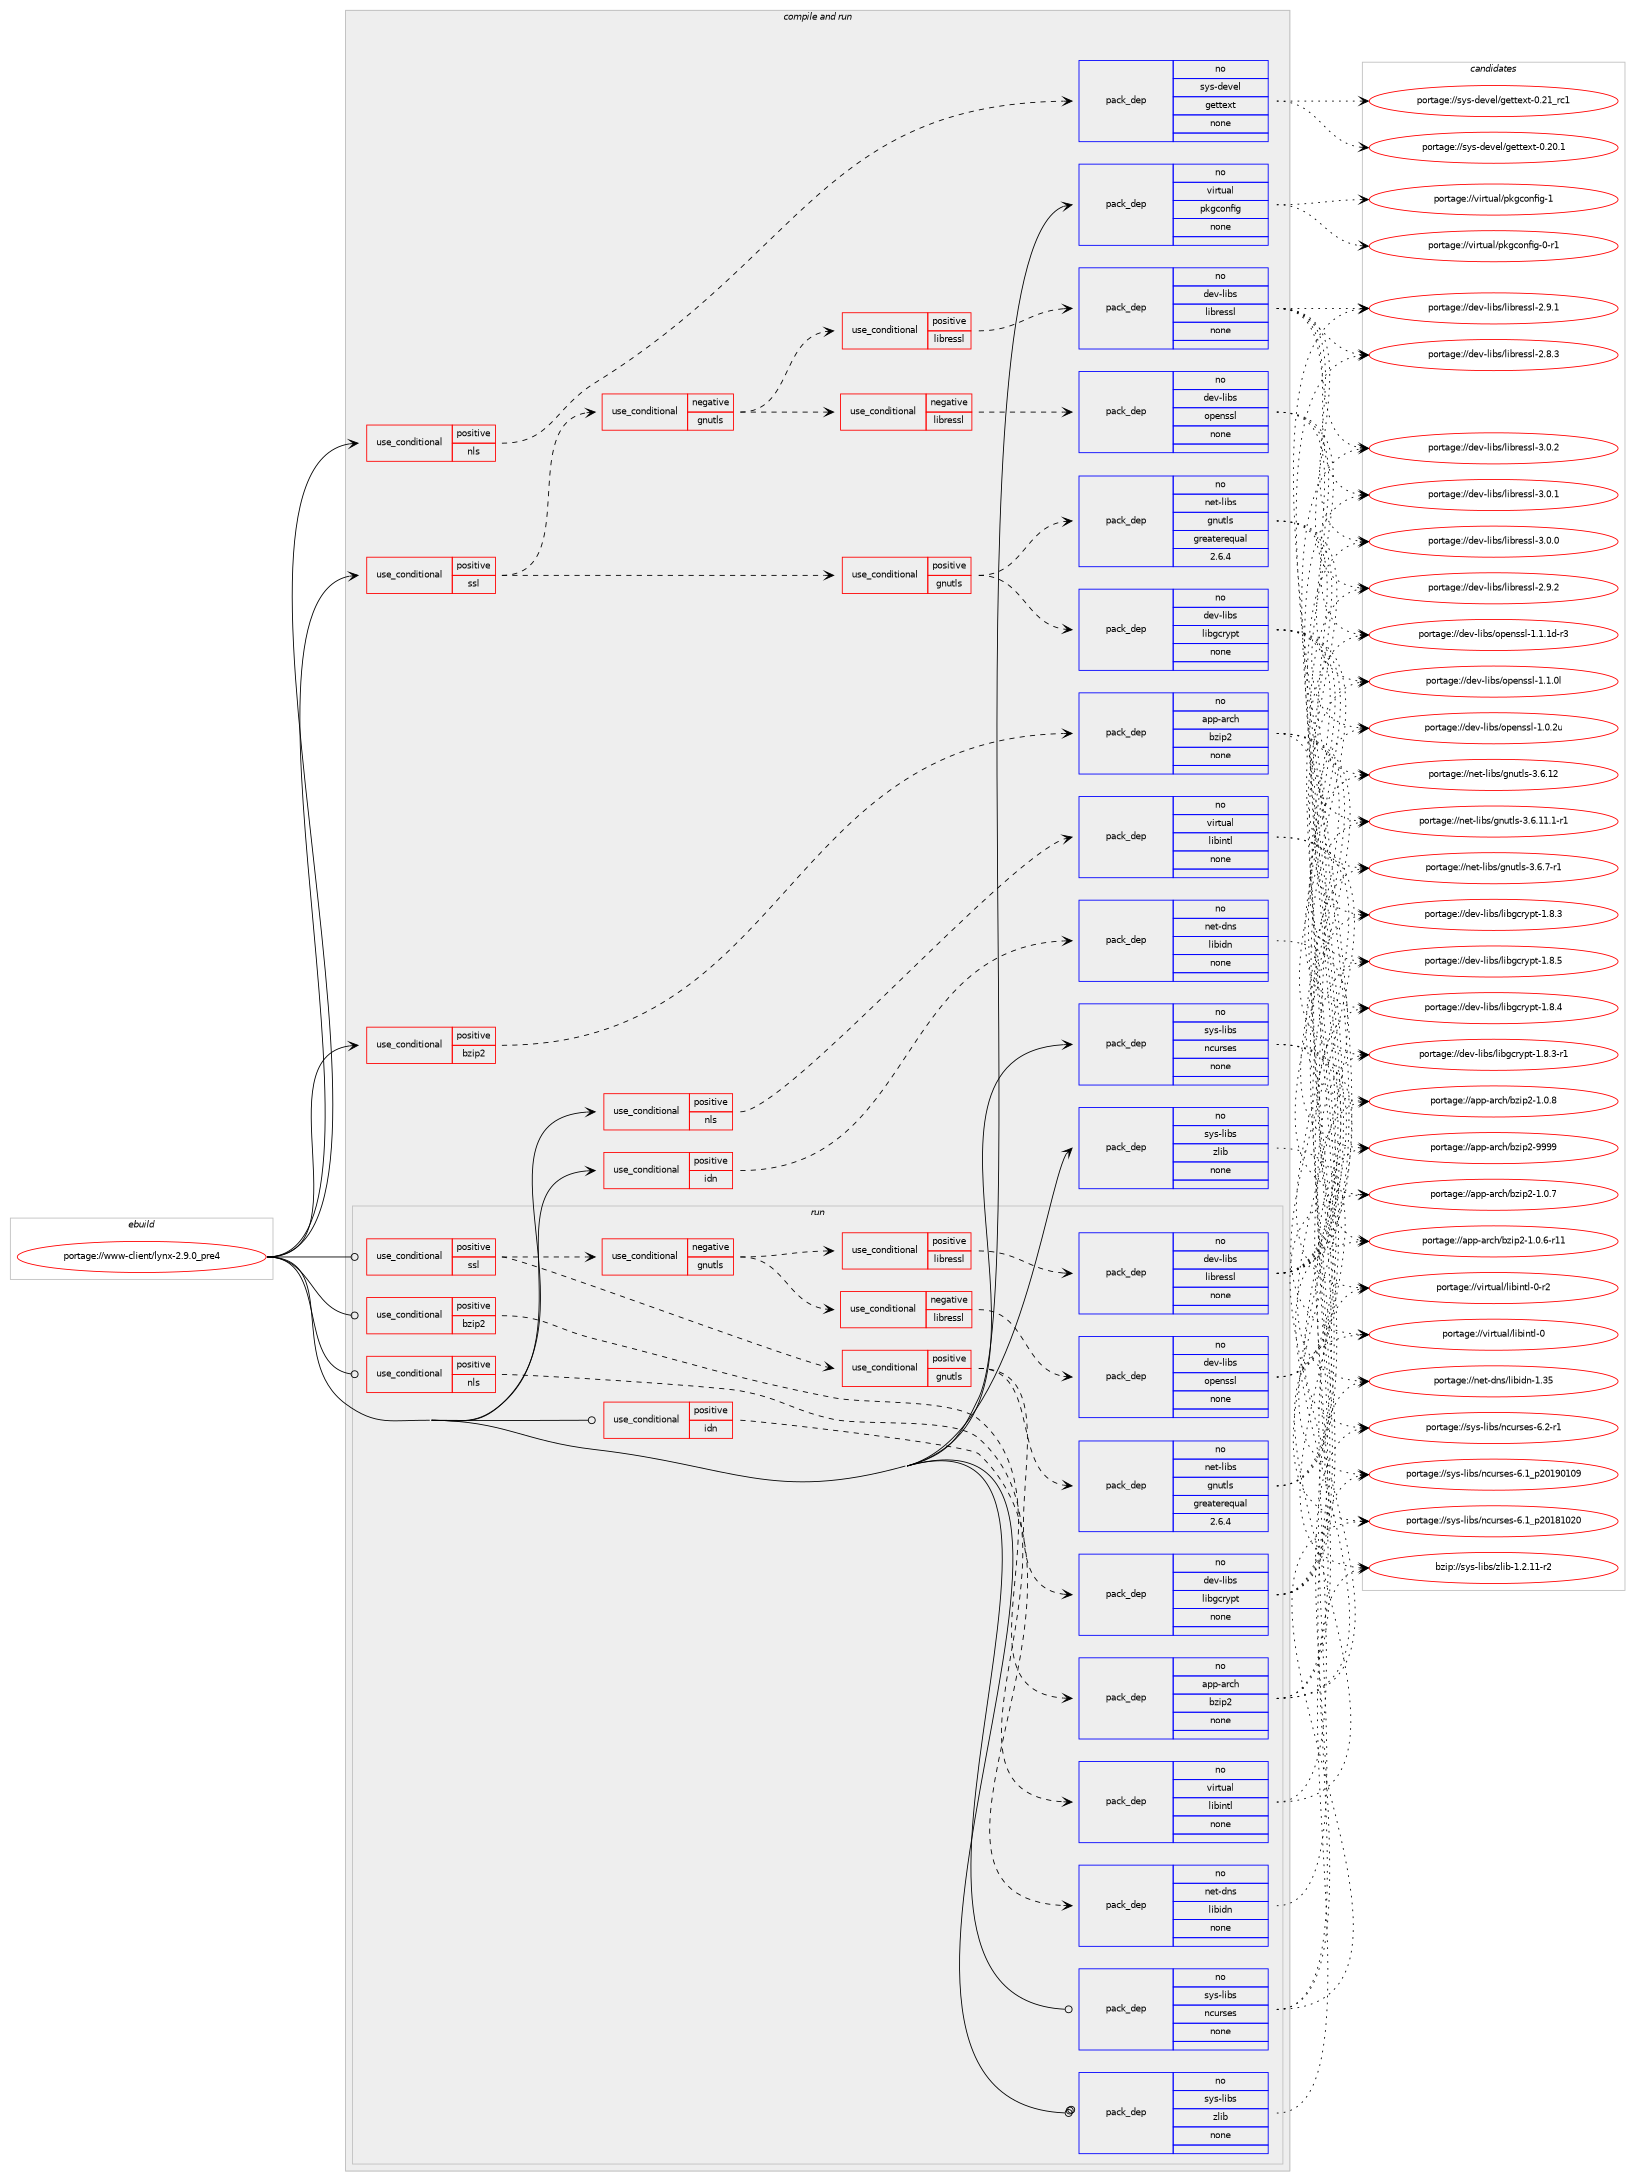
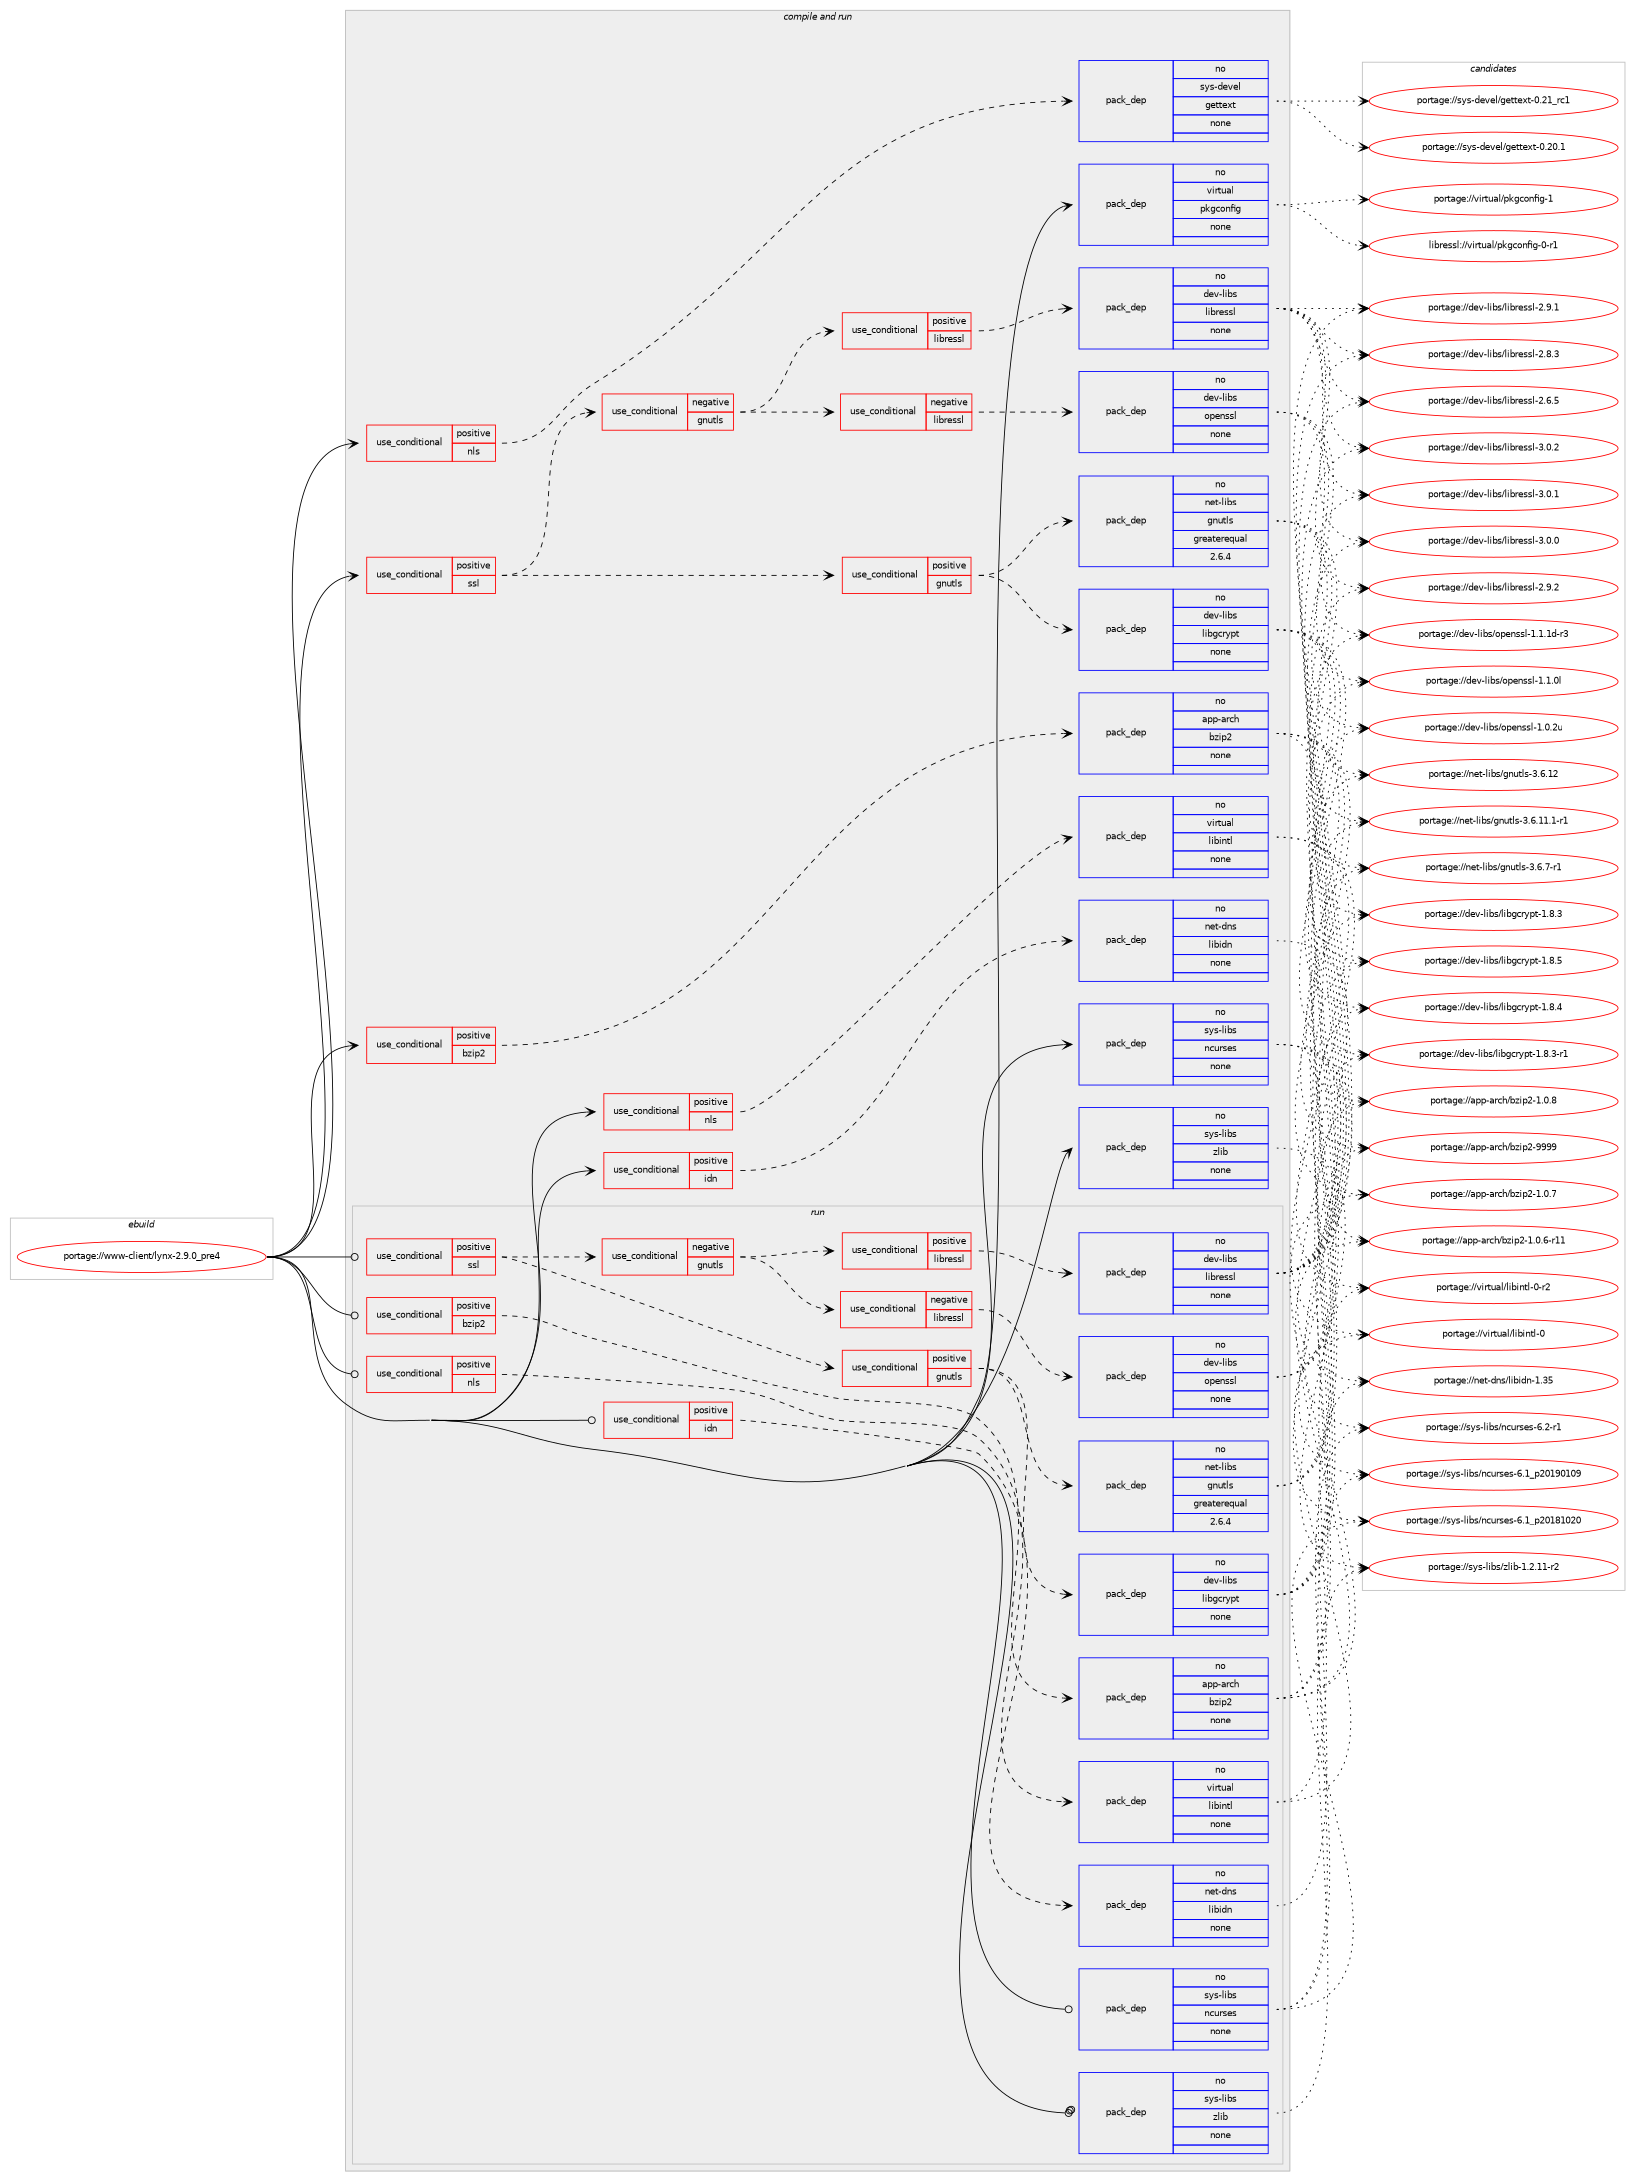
node "portage://virtual/pkgconfig-0-r1": label "portage://virtual/pkgconfig-0-r1" -> "libressl://virtual/pkgconfig-0-r1"
node "portage://dev-libs/libressl-2.6.5": added
node "bzip://sys-libs/zlib-1.2.11-r2": label "bzip://sys-libs/zlib-1.2.11-r2" -> "portage://sys-libs/zlib-1.2.11-r2"
